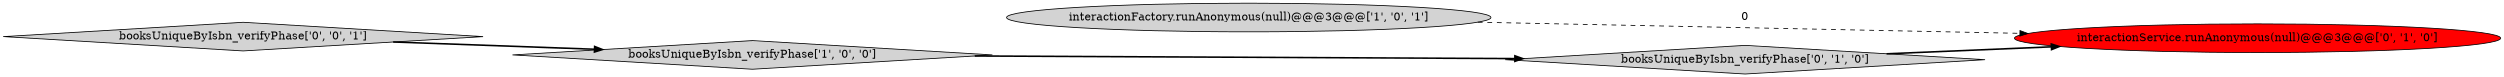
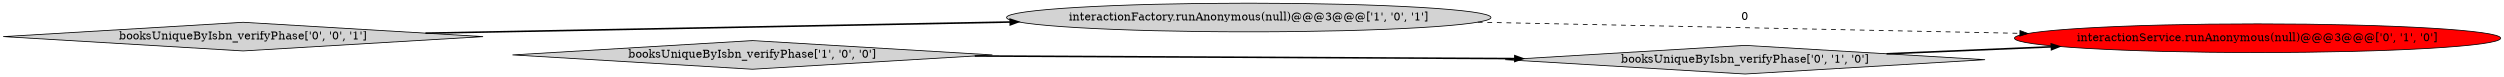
edge "booksUniqueByIsbn_verifyPhase['0', '0', '1']" -> "booksUniqueByIsbn_verifyPhase['1', '0', '0']": now "booksUniqueByIsbn_verifyPhase['0', '0', '1']" -> "interactionFactory.runAnonymous(null)@@@3@@@['1', '0', '1']"
